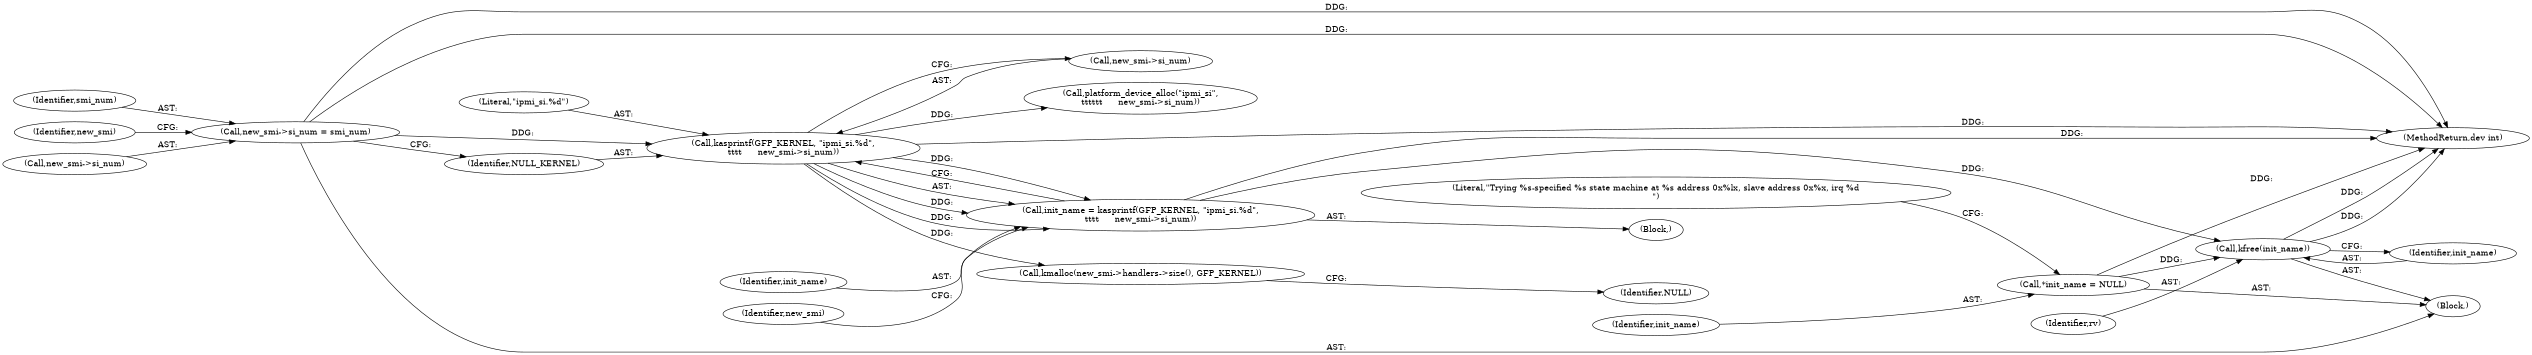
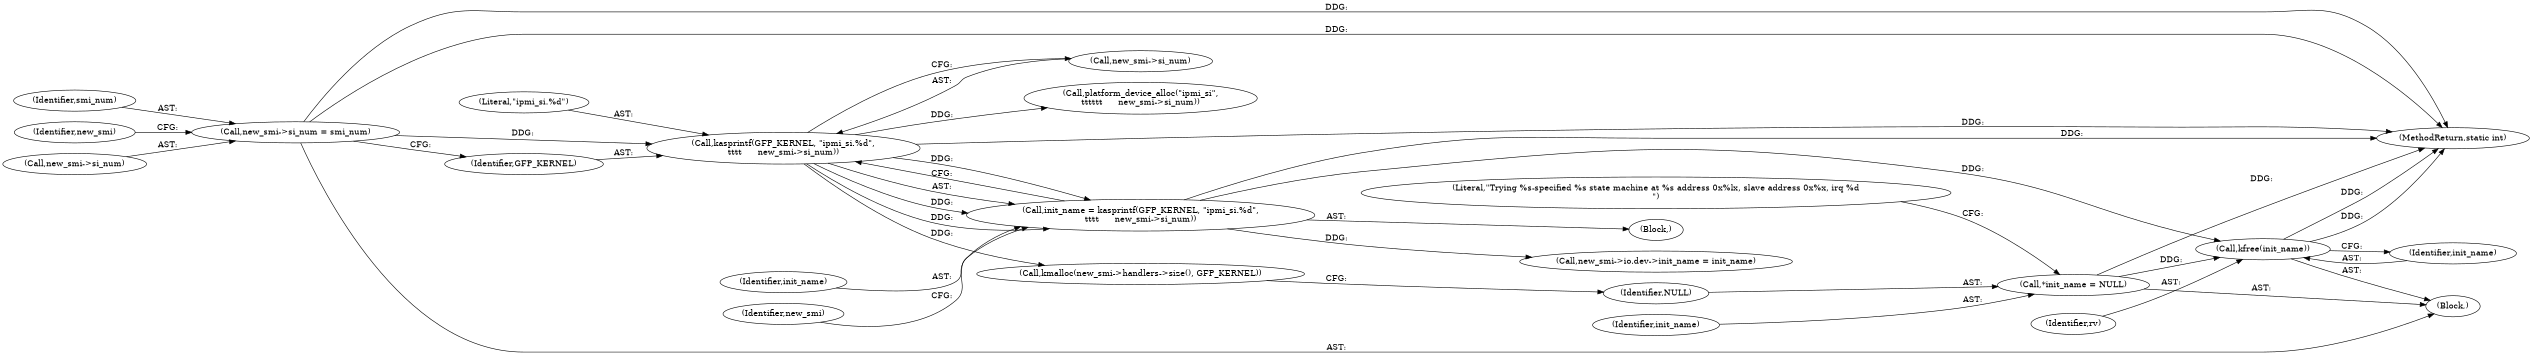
node "(MethodReturn,dev int)": label "(MethodReturn,dev int)" -> "(MethodReturn,static int)"
node "(Identifier,NULL_KERNEL)": label "(Identifier,NULL_KERNEL)" -> "(Identifier,GFP_KERNEL)"
node "(Call,new_smi->io.dev->init_name = init_name)": added
edge "(Identifier,NULL)" -> "(Call,*init_name = NULL)": added, label "AST:"
